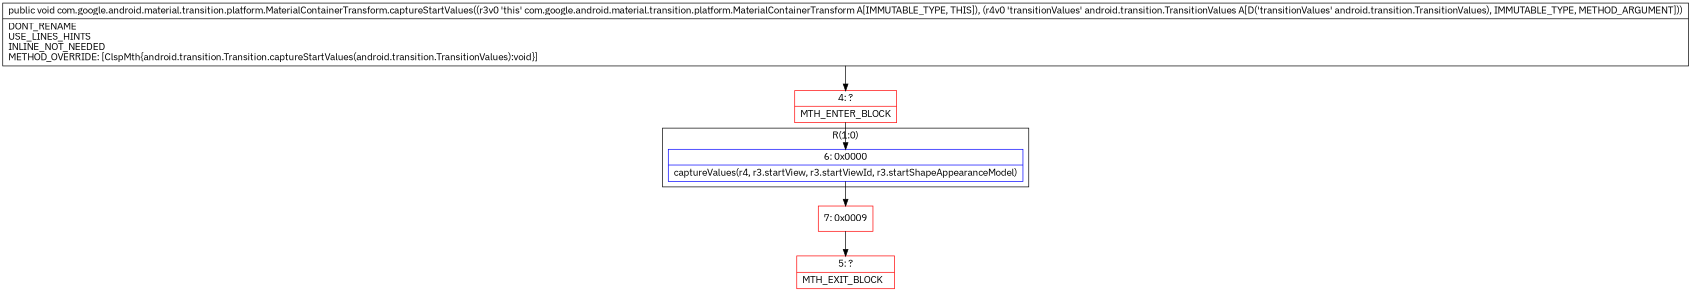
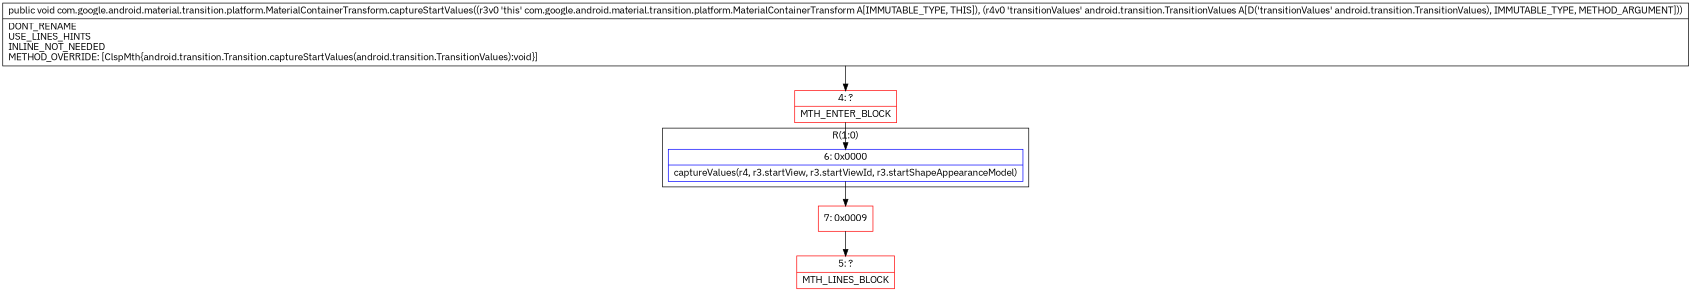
node "5: ?": text "MTH_EXIT_BLOCK" -> "MTH_LINES_BLOCK"
